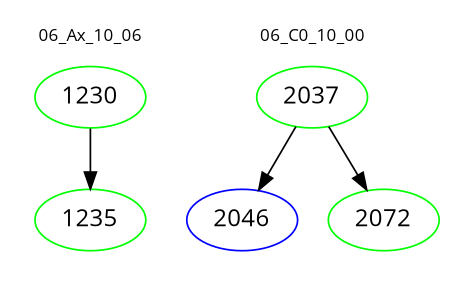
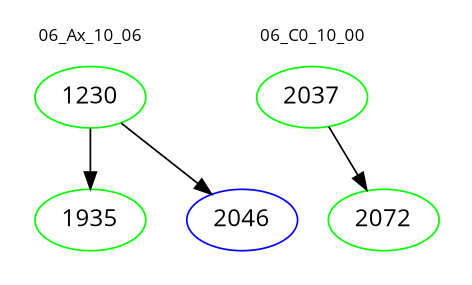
edge "2037" -> "2046": now "1230" -> "2046"
node "1235": label "1235" -> "1935"
